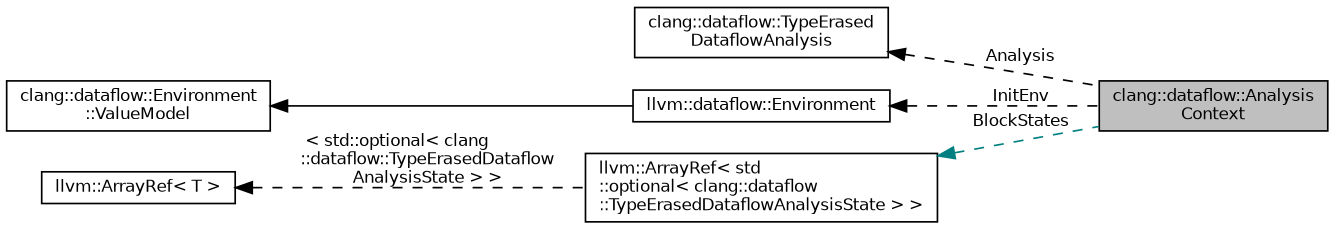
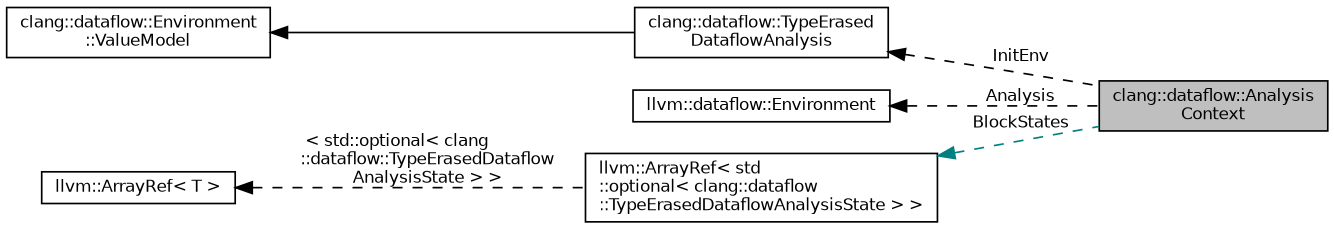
edge "clang::dataflow::Analysis Context" -> "clang::dataflow::TypeErased DataflowAnalysis": label " Analysis" -> " InitEnv"
edge "clang::dataflow::Analysis Context" -> "llvm::dataflow::Environment": label " InitEnv" -> " Analysis"
edge "llvm::dataflow::Environment" -> "clang::dataflow::Environment ::ValueModel": now "clang::dataflow::TypeErased DataflowAnalysis" -> "clang::dataflow::Environment ::ValueModel"
